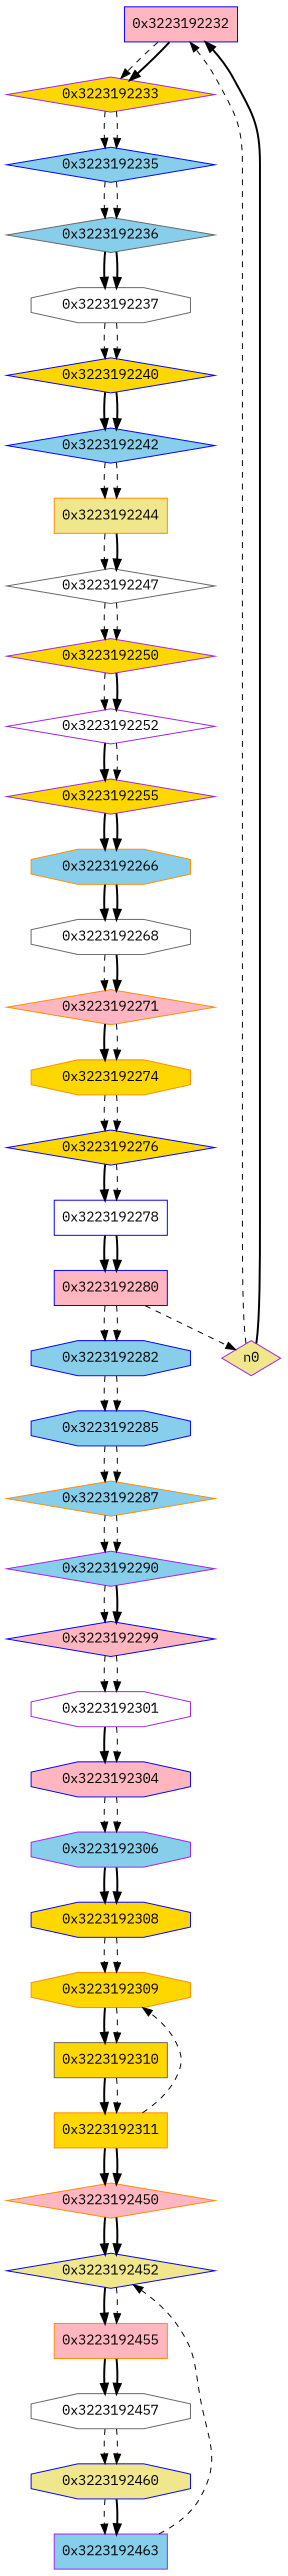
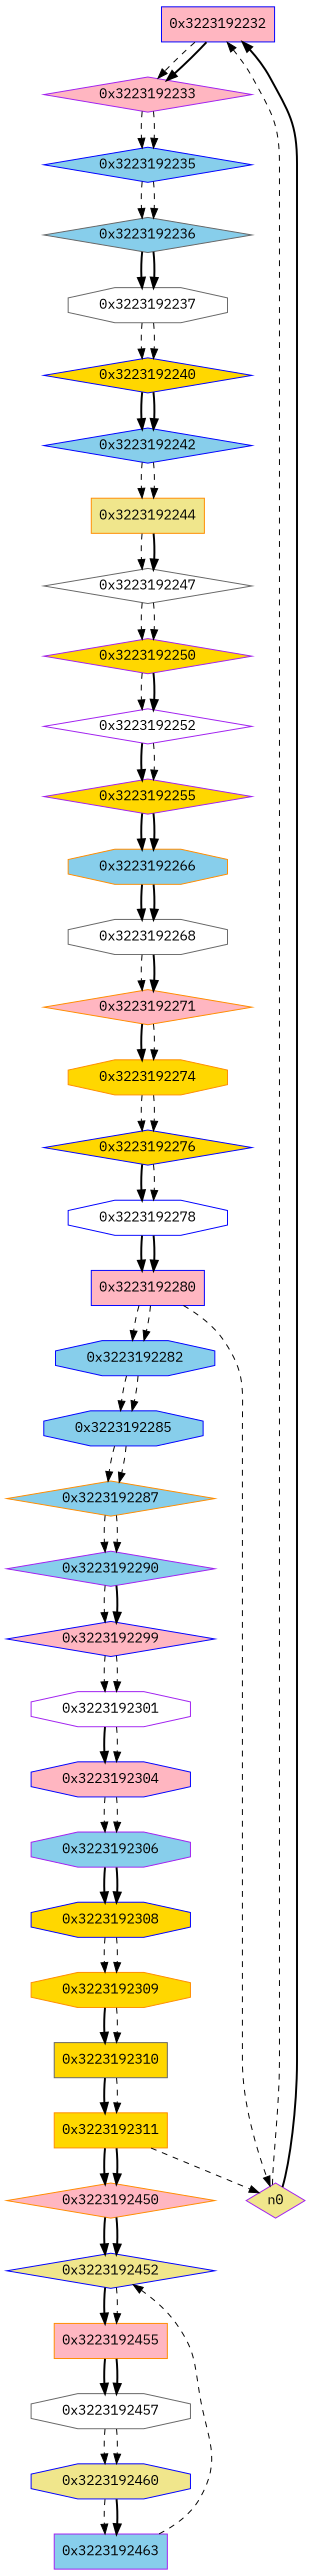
node "0x3223192233": fillcolor gold -> lightpink
node "0x3223192278": shape box -> octagon
edge "0x3223192311" -> "0x3223192309": now "0x3223192311" -> "n0"
